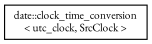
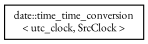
node "date::clock_time_conversion < utc_clock, SrcClock >": label "date::clock_time_conversion < utc_clock, SrcClock >" -> "date::time_time_conversion < utc_clock, SrcClock >"
